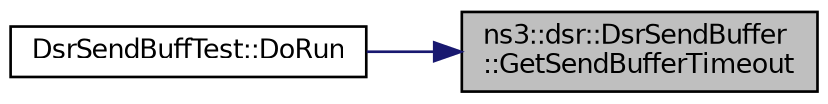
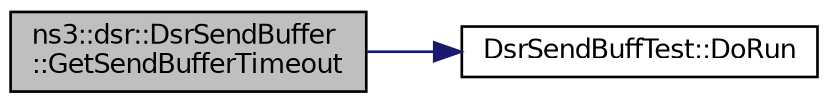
edge "DsrSendBuffTest::DoRun" -> "ns3::dsr::DsrSendBuffer ::GetSendBufferTimeout": reversed
